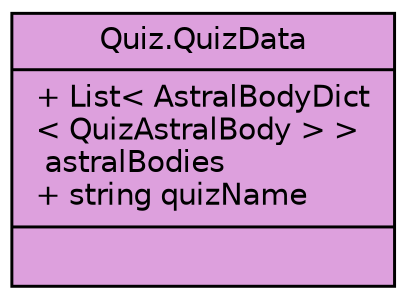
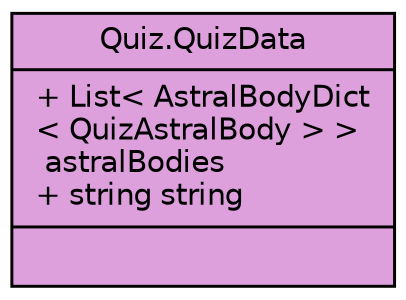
node "Quiz.QuizData": text "+ string quizName" -> "+ string string"
